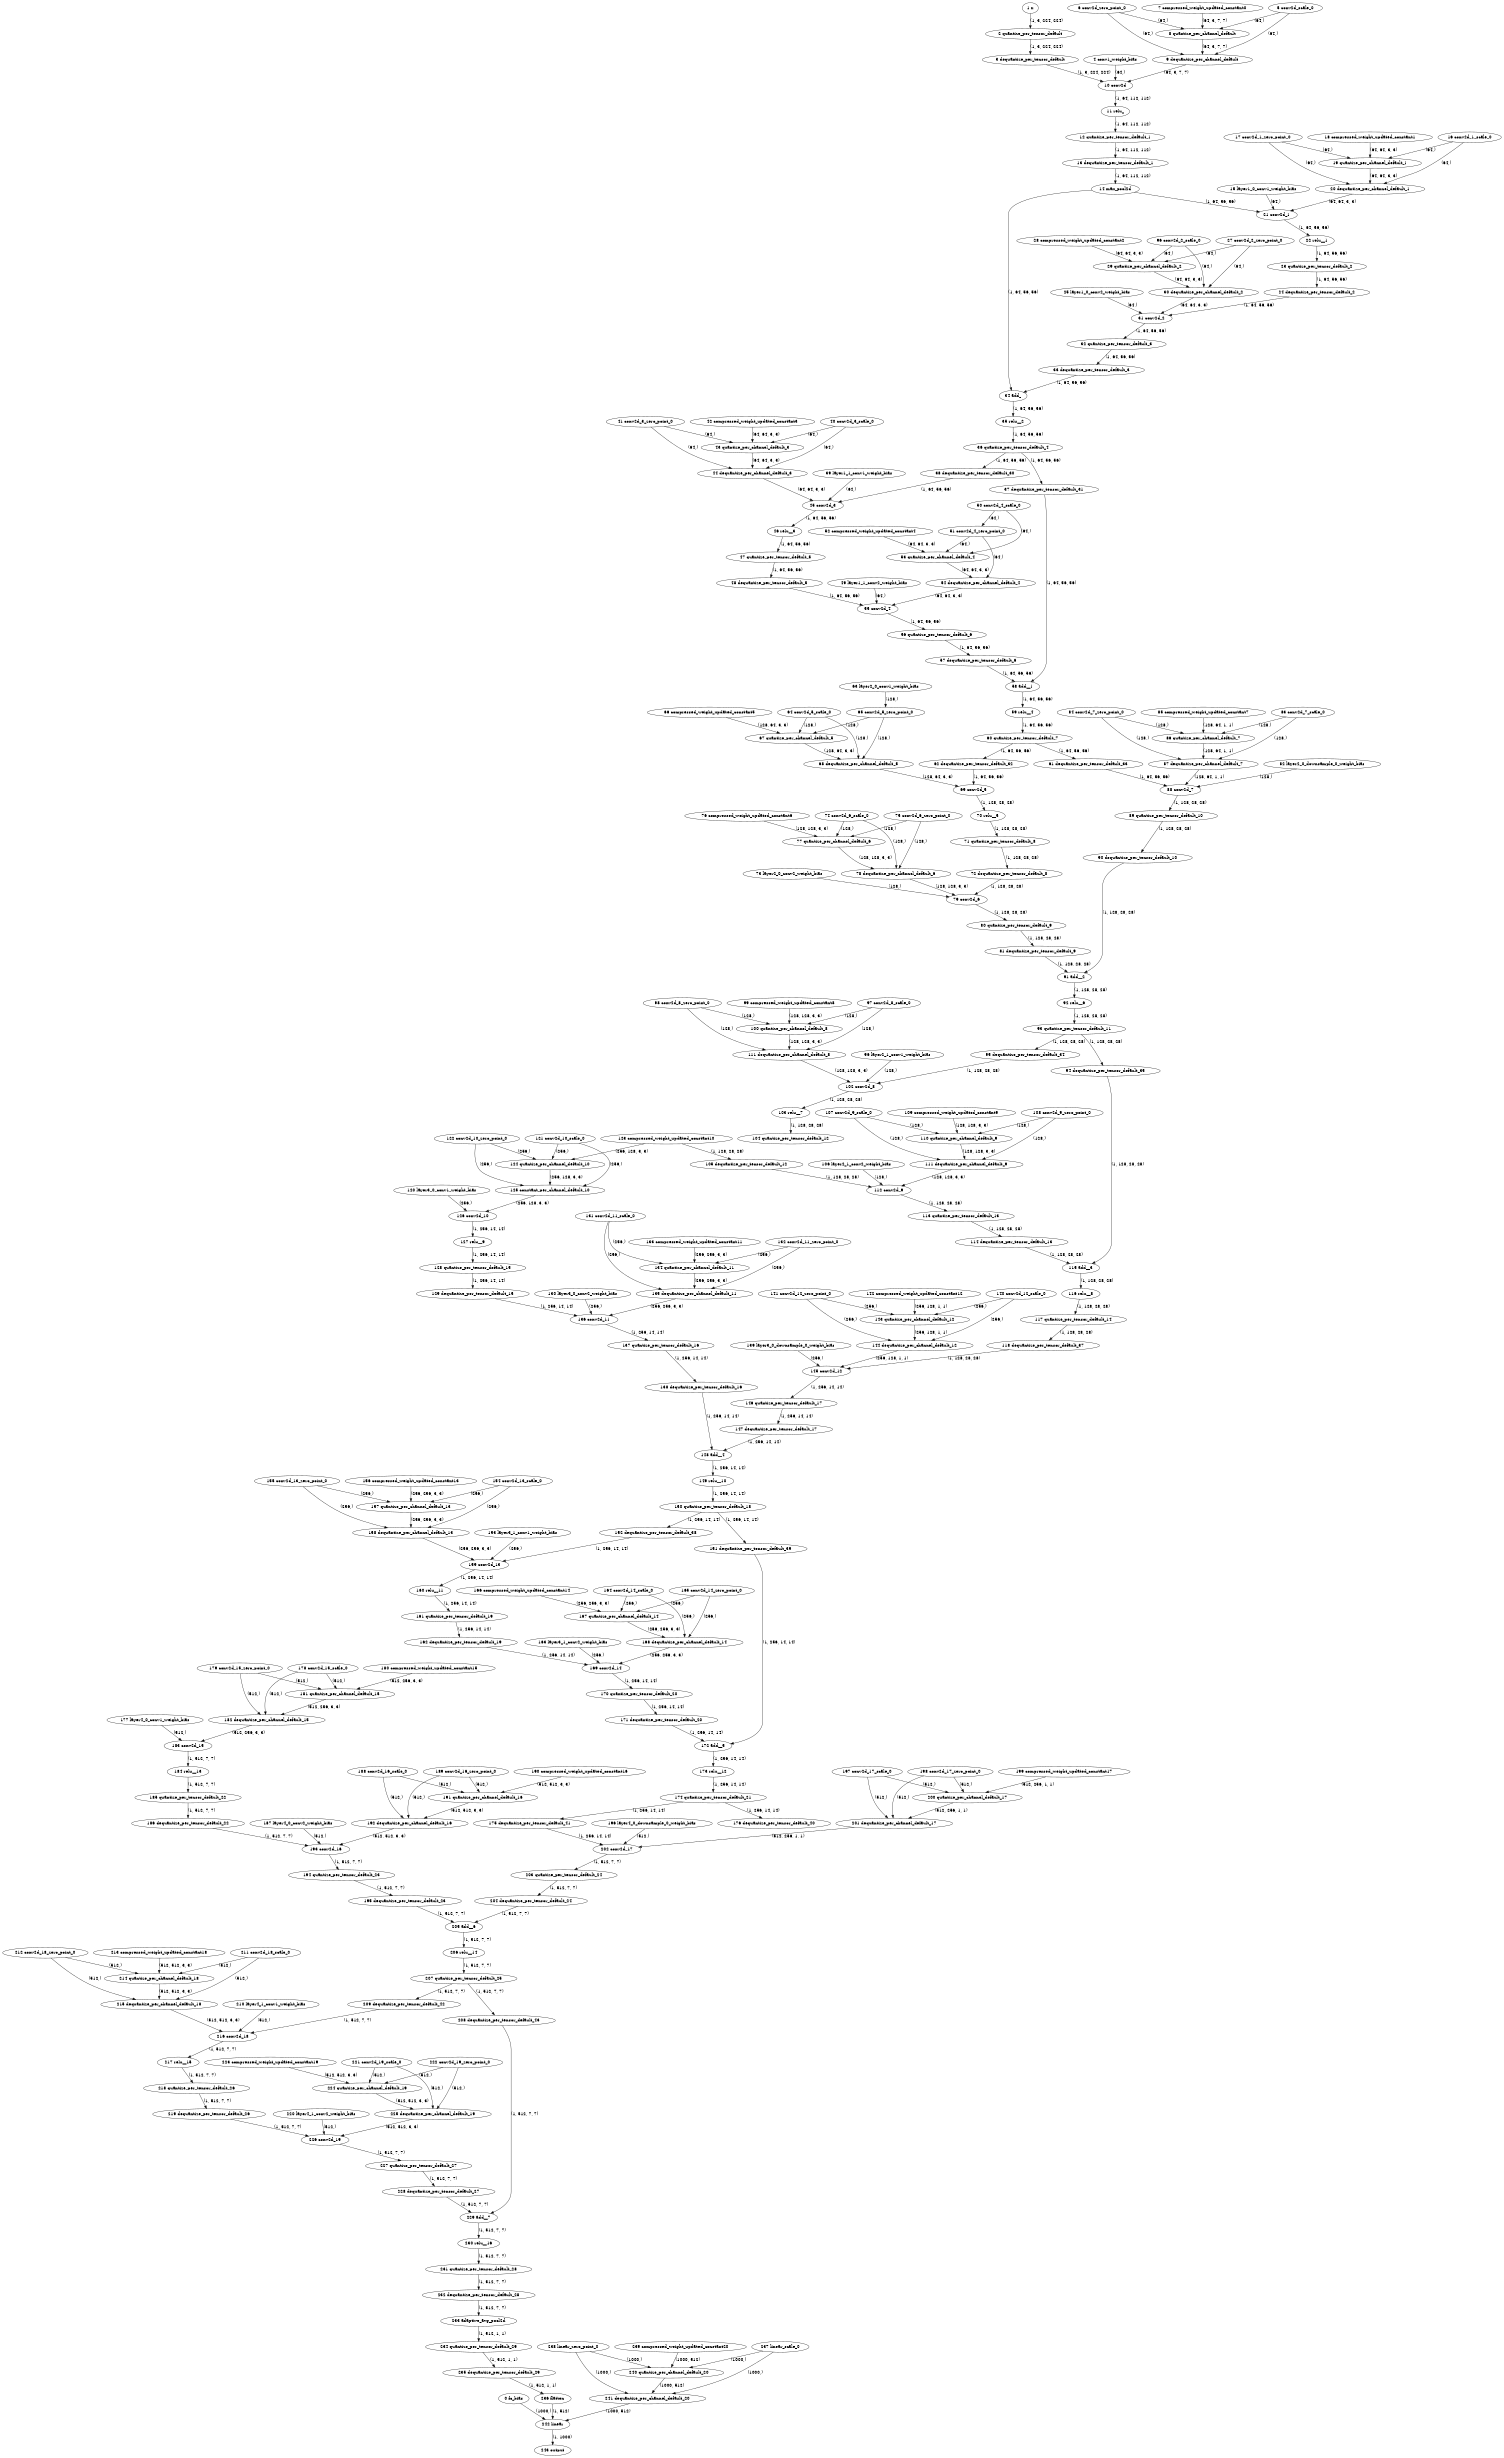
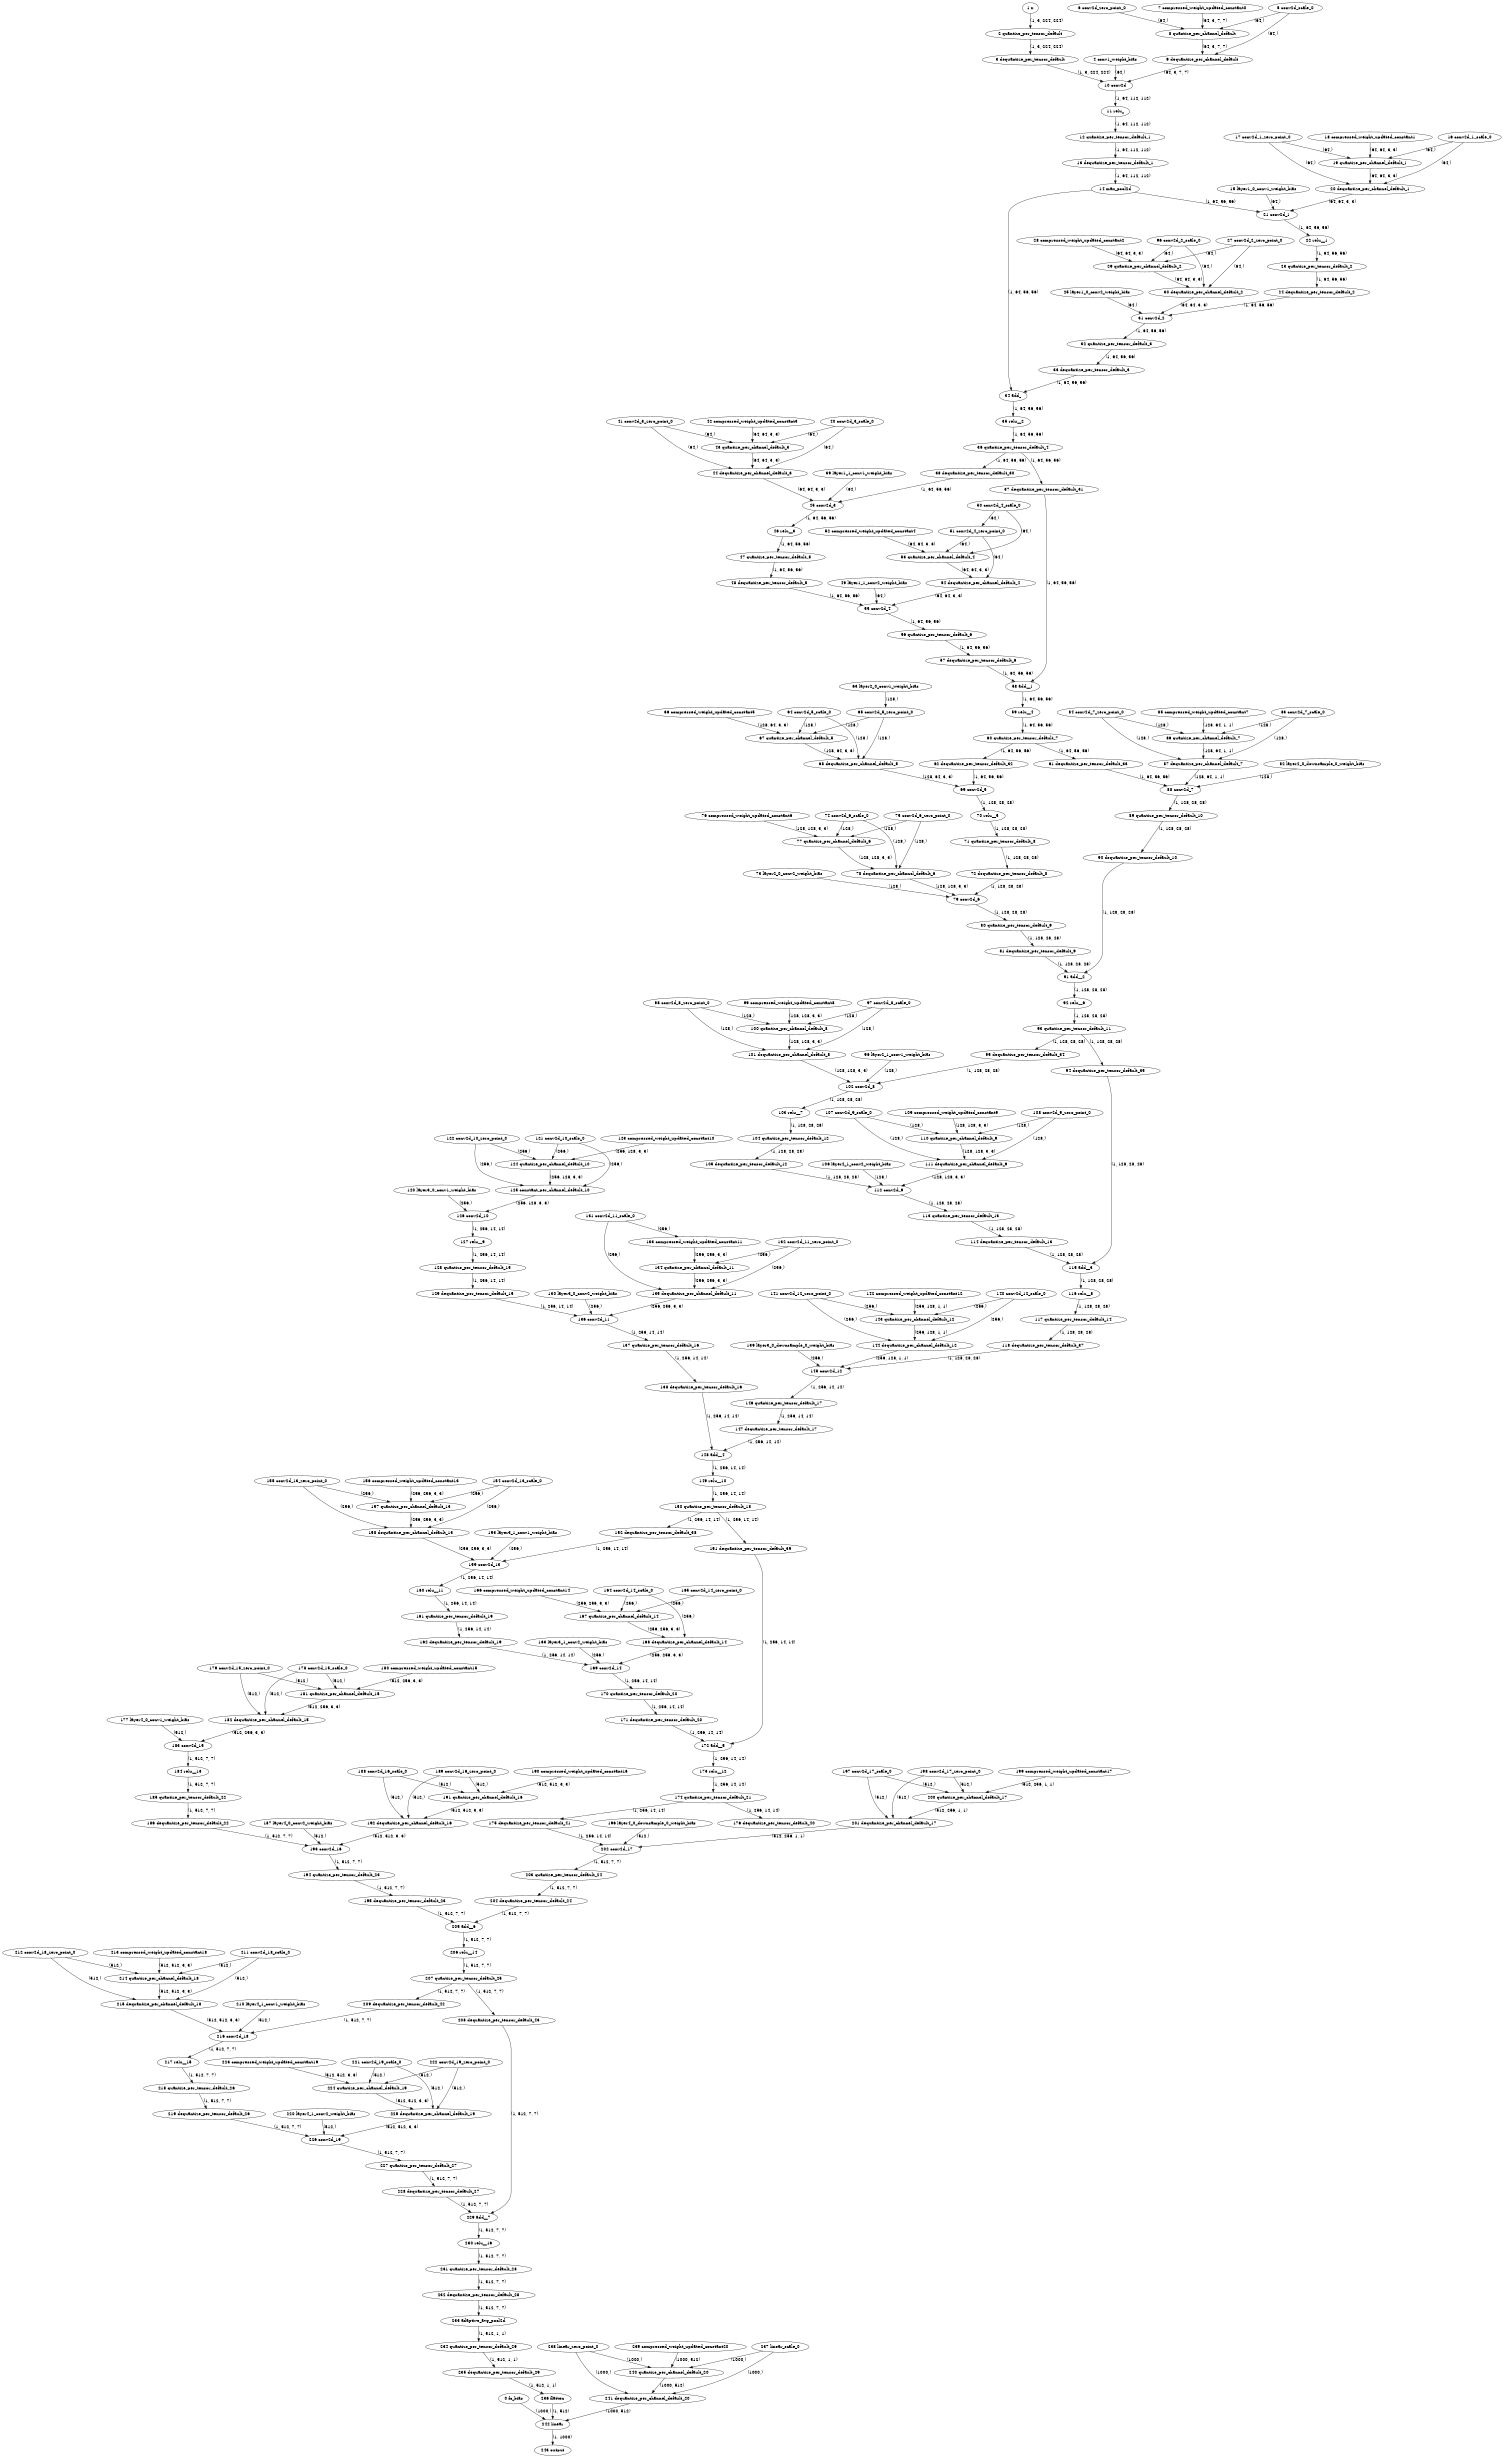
edge "6 conv2d_zero_point_0" -> "9 dequantize_per_channel_default": removed, label "(64,)"
node "111 dequantize_per_channel_default_8": label "111 dequantize_per_channel_default_8" -> "101 dequantize_per_channel_default_8"
edge "123 compressed_weight_updated_constant10" -> "105 dequantize_per_tensor_default_12": now "104 quantize_per_tensor_default_12" -> "105 dequantize_per_tensor_default_12"
edge "131 conv2d_11_scale_0" -> "134 quantize_per_channel_default_11": now "131 conv2d_11_scale_0" -> "133 compressed_weight_updated_constant11"
edge "165 conv2d_14_zero_point_0" -> "168 dequantize_per_channel_default_14": removed, label "(256,)"
